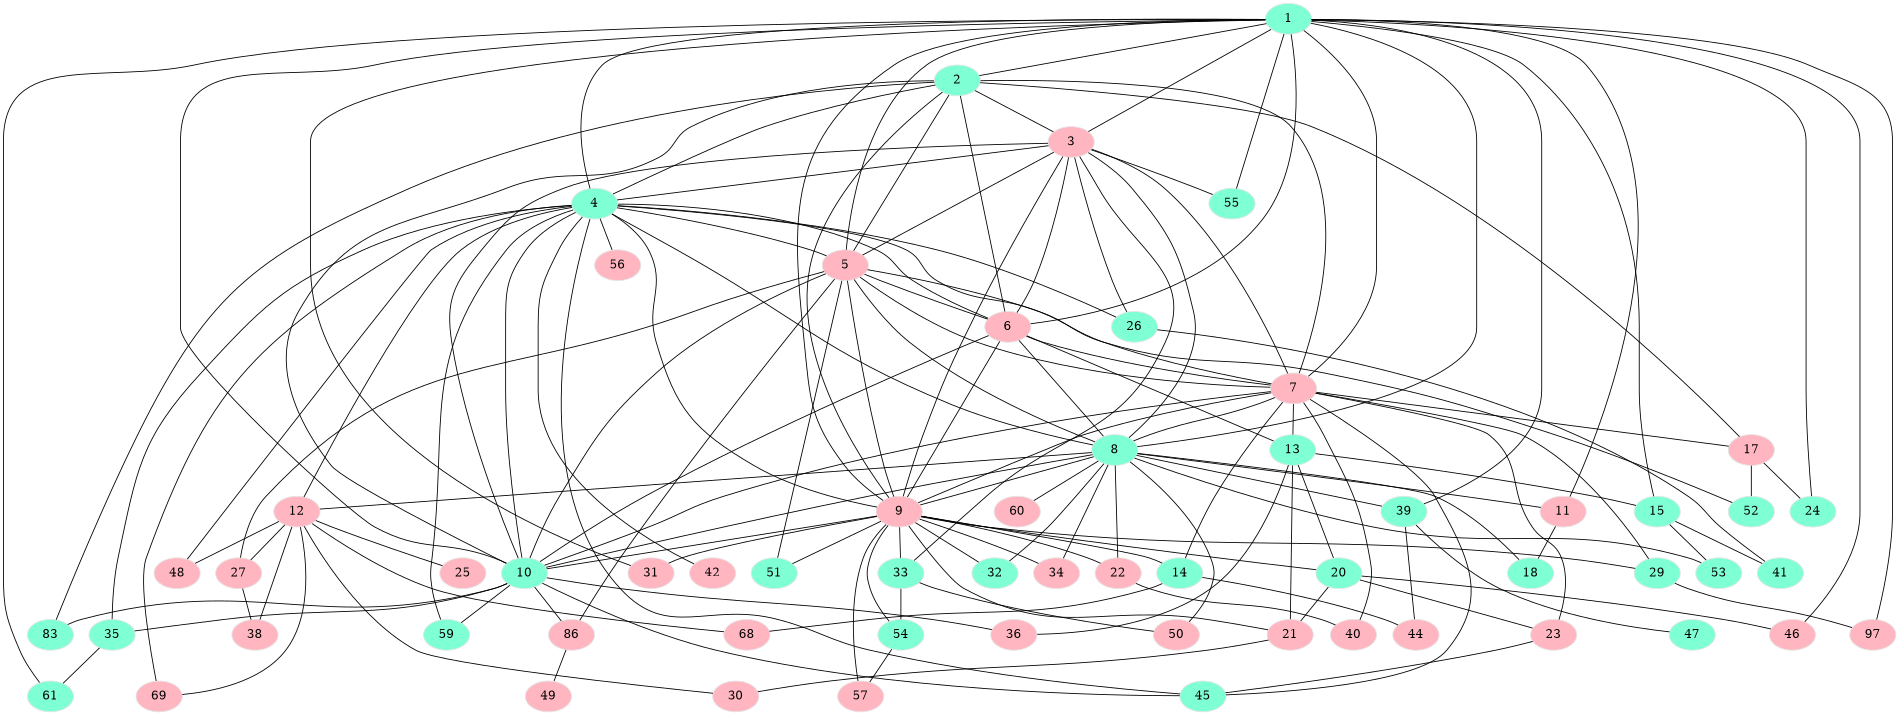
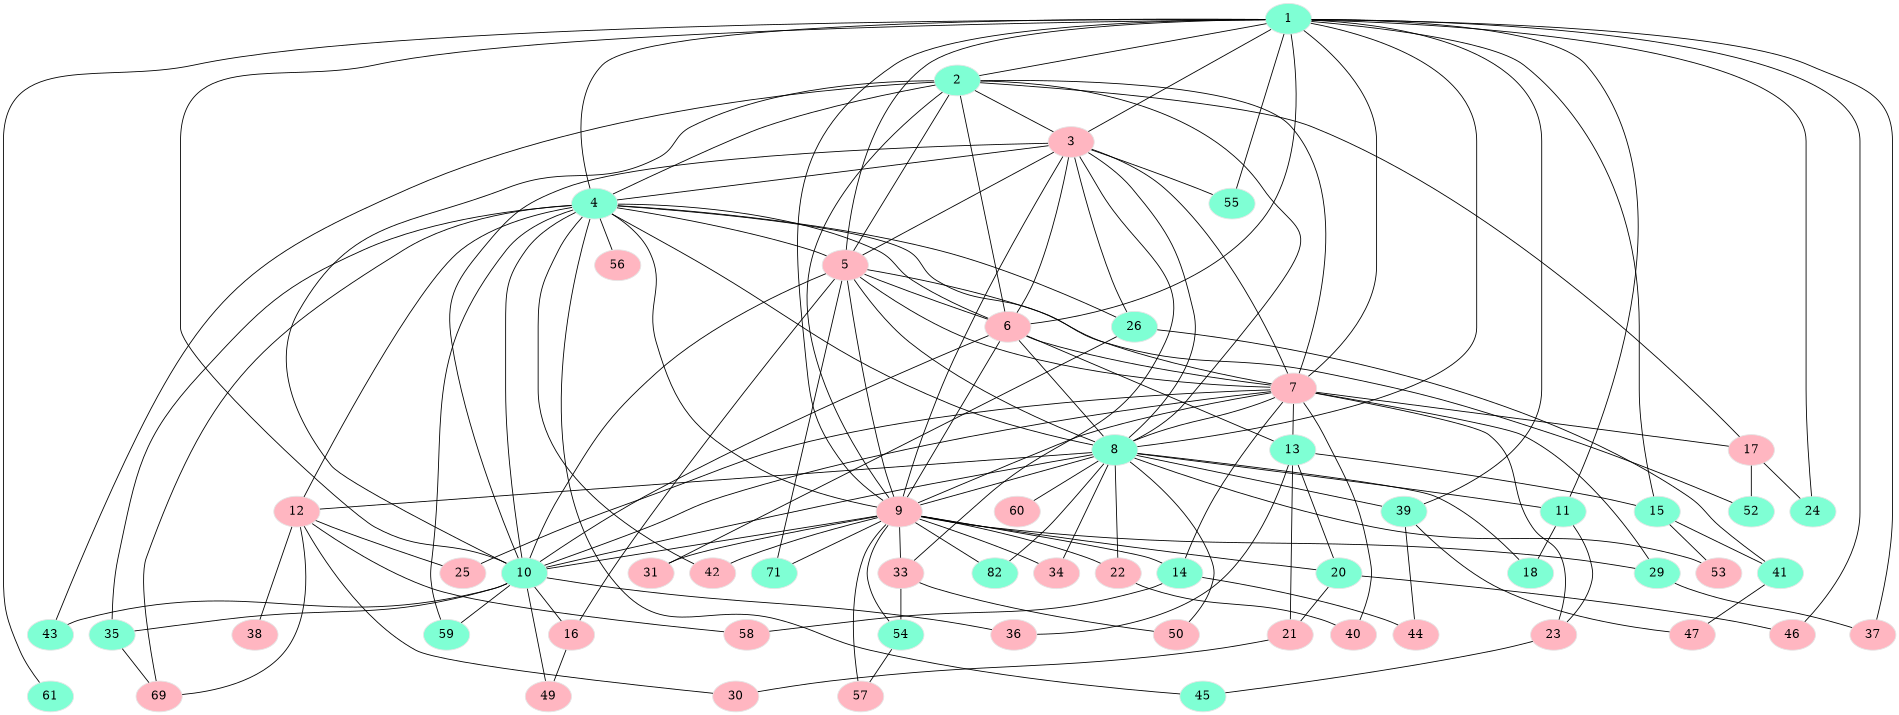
edge "1" -- "31": now "26" -- "31"
edge "2" -- "8": added
node "11": fillcolor lightpink -> aquamarine
node "48": removed
node "27": removed
node "51": label "51" -> "71"
node "33": fillcolor aquamarine -> lightpink
node "32": label "32" -> "82"
node "53": fillcolor aquamarine -> lightpink
edge "7" -- "45": now "7" -- "25"
edge "20" -- "23": now "11" -- "23"
edge "41" -- "47": added
edge "9" -- "21": now "9" -- "42"
node "83": label "83" -> "43"
node "86": label "86" -> "16"
node "68": label "68" -> "58"
node "47": fillcolor aquamarine -> lightpink
node "97": label "97" -> "37"
edge "35" -- "61": now "35" -- "69"
edge "10" -- "45": now "10" -- "49"
